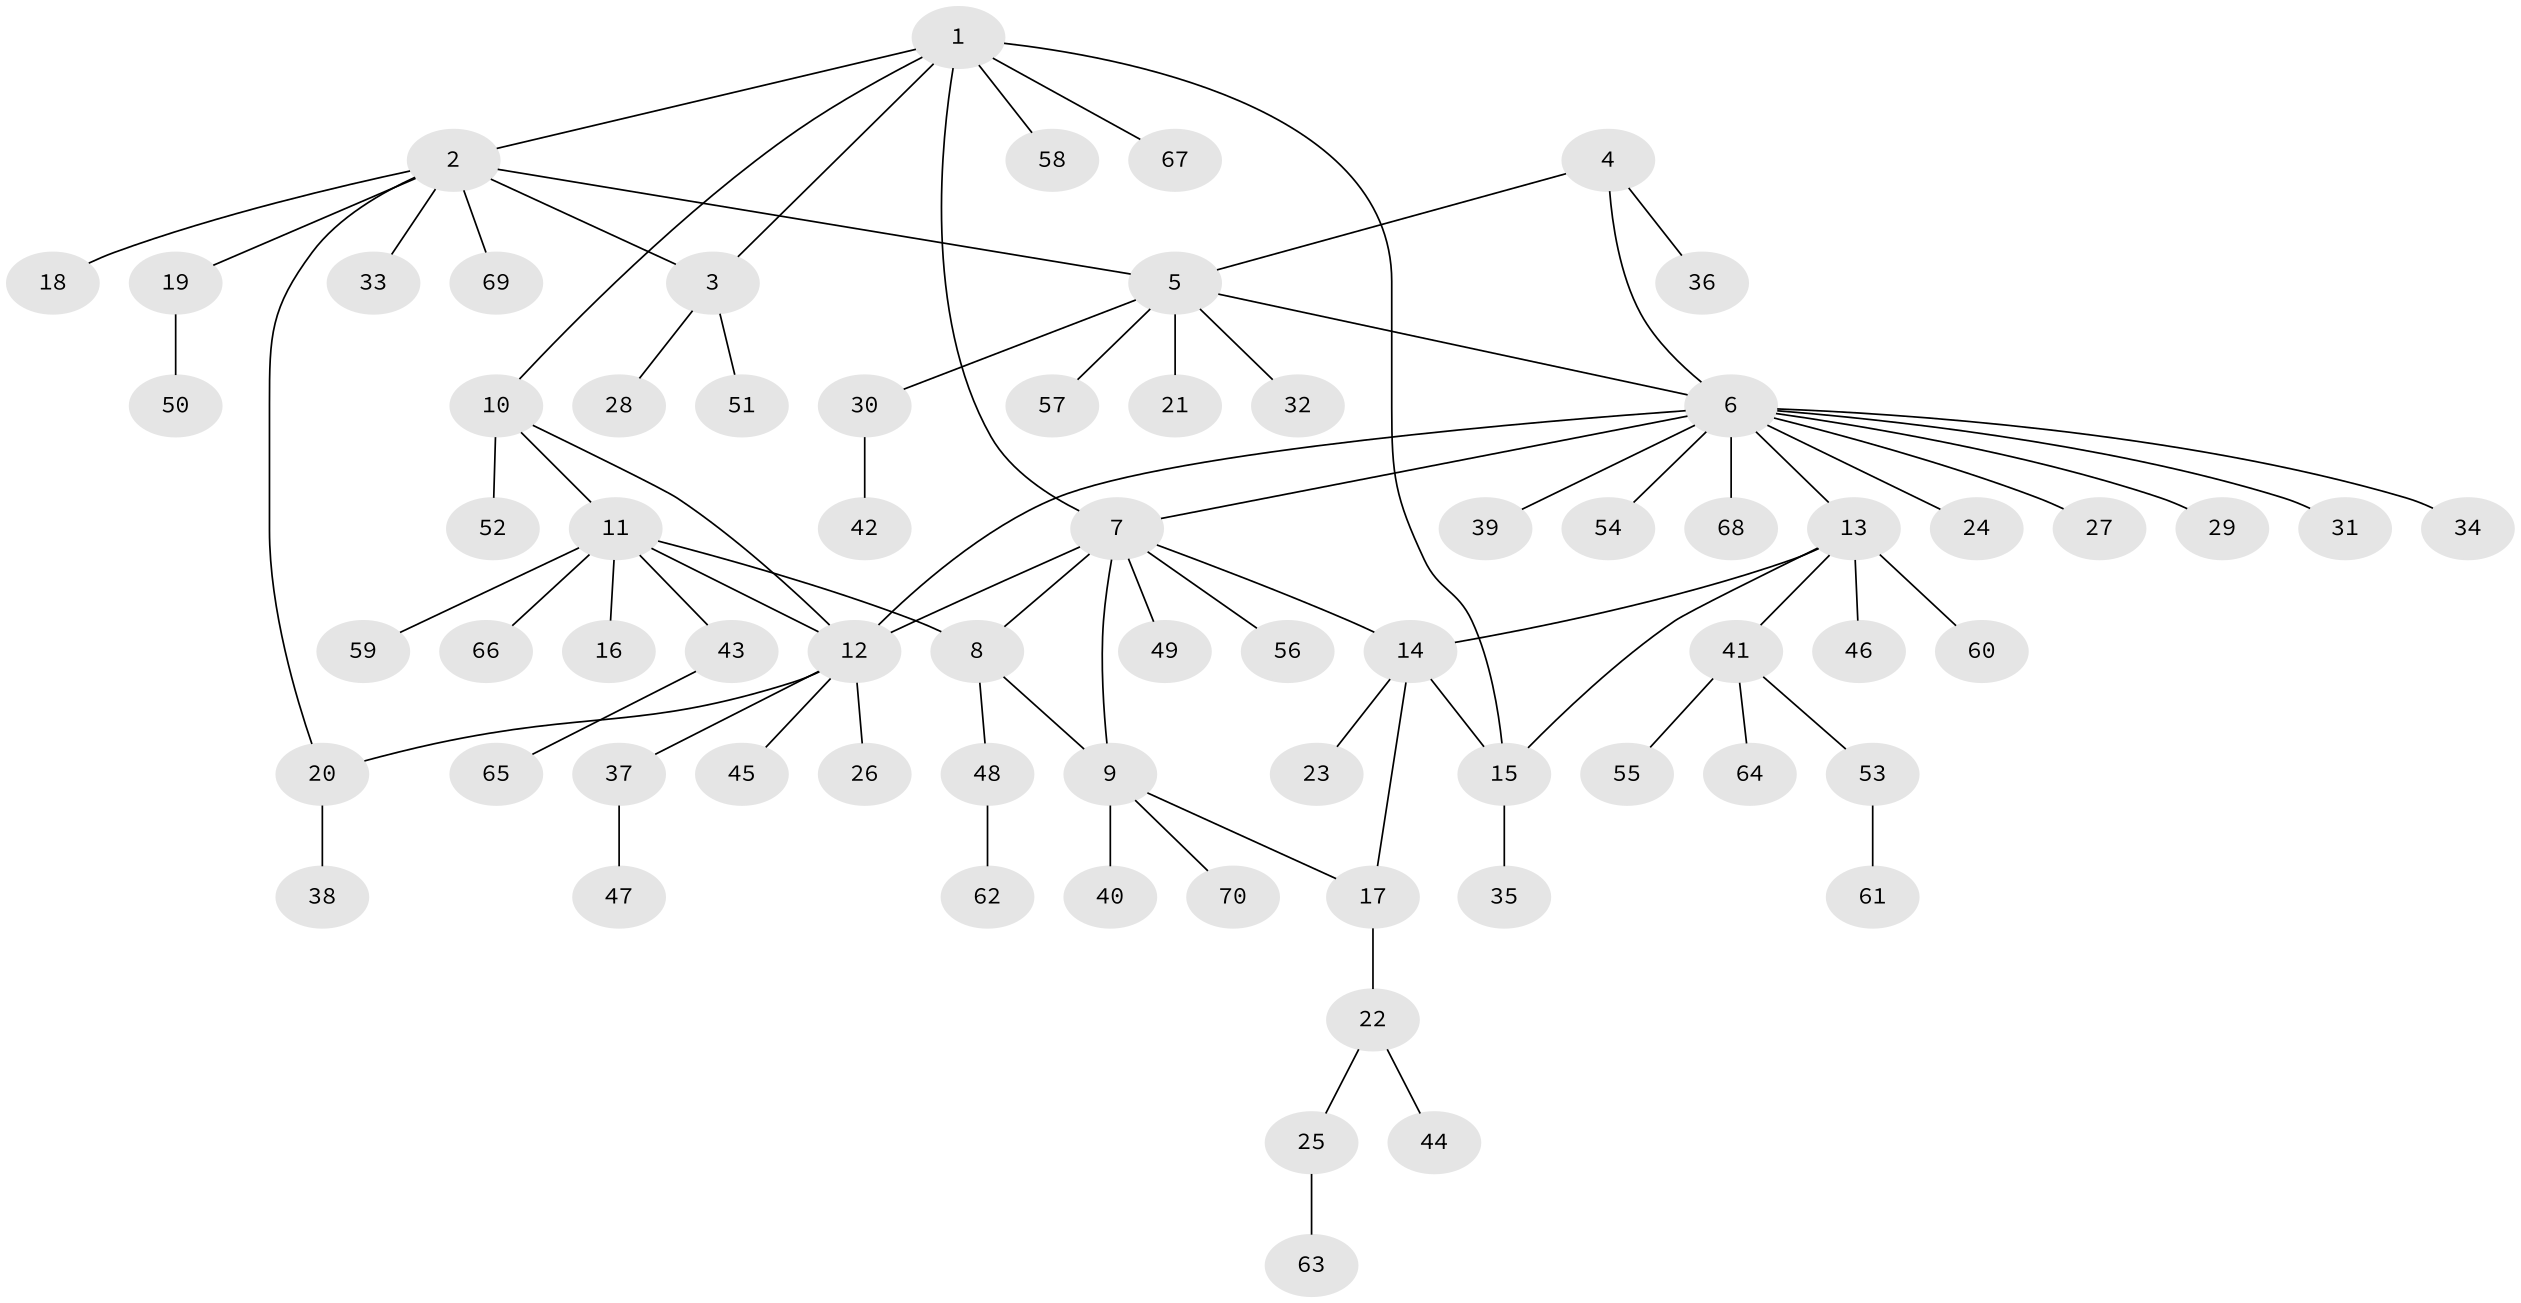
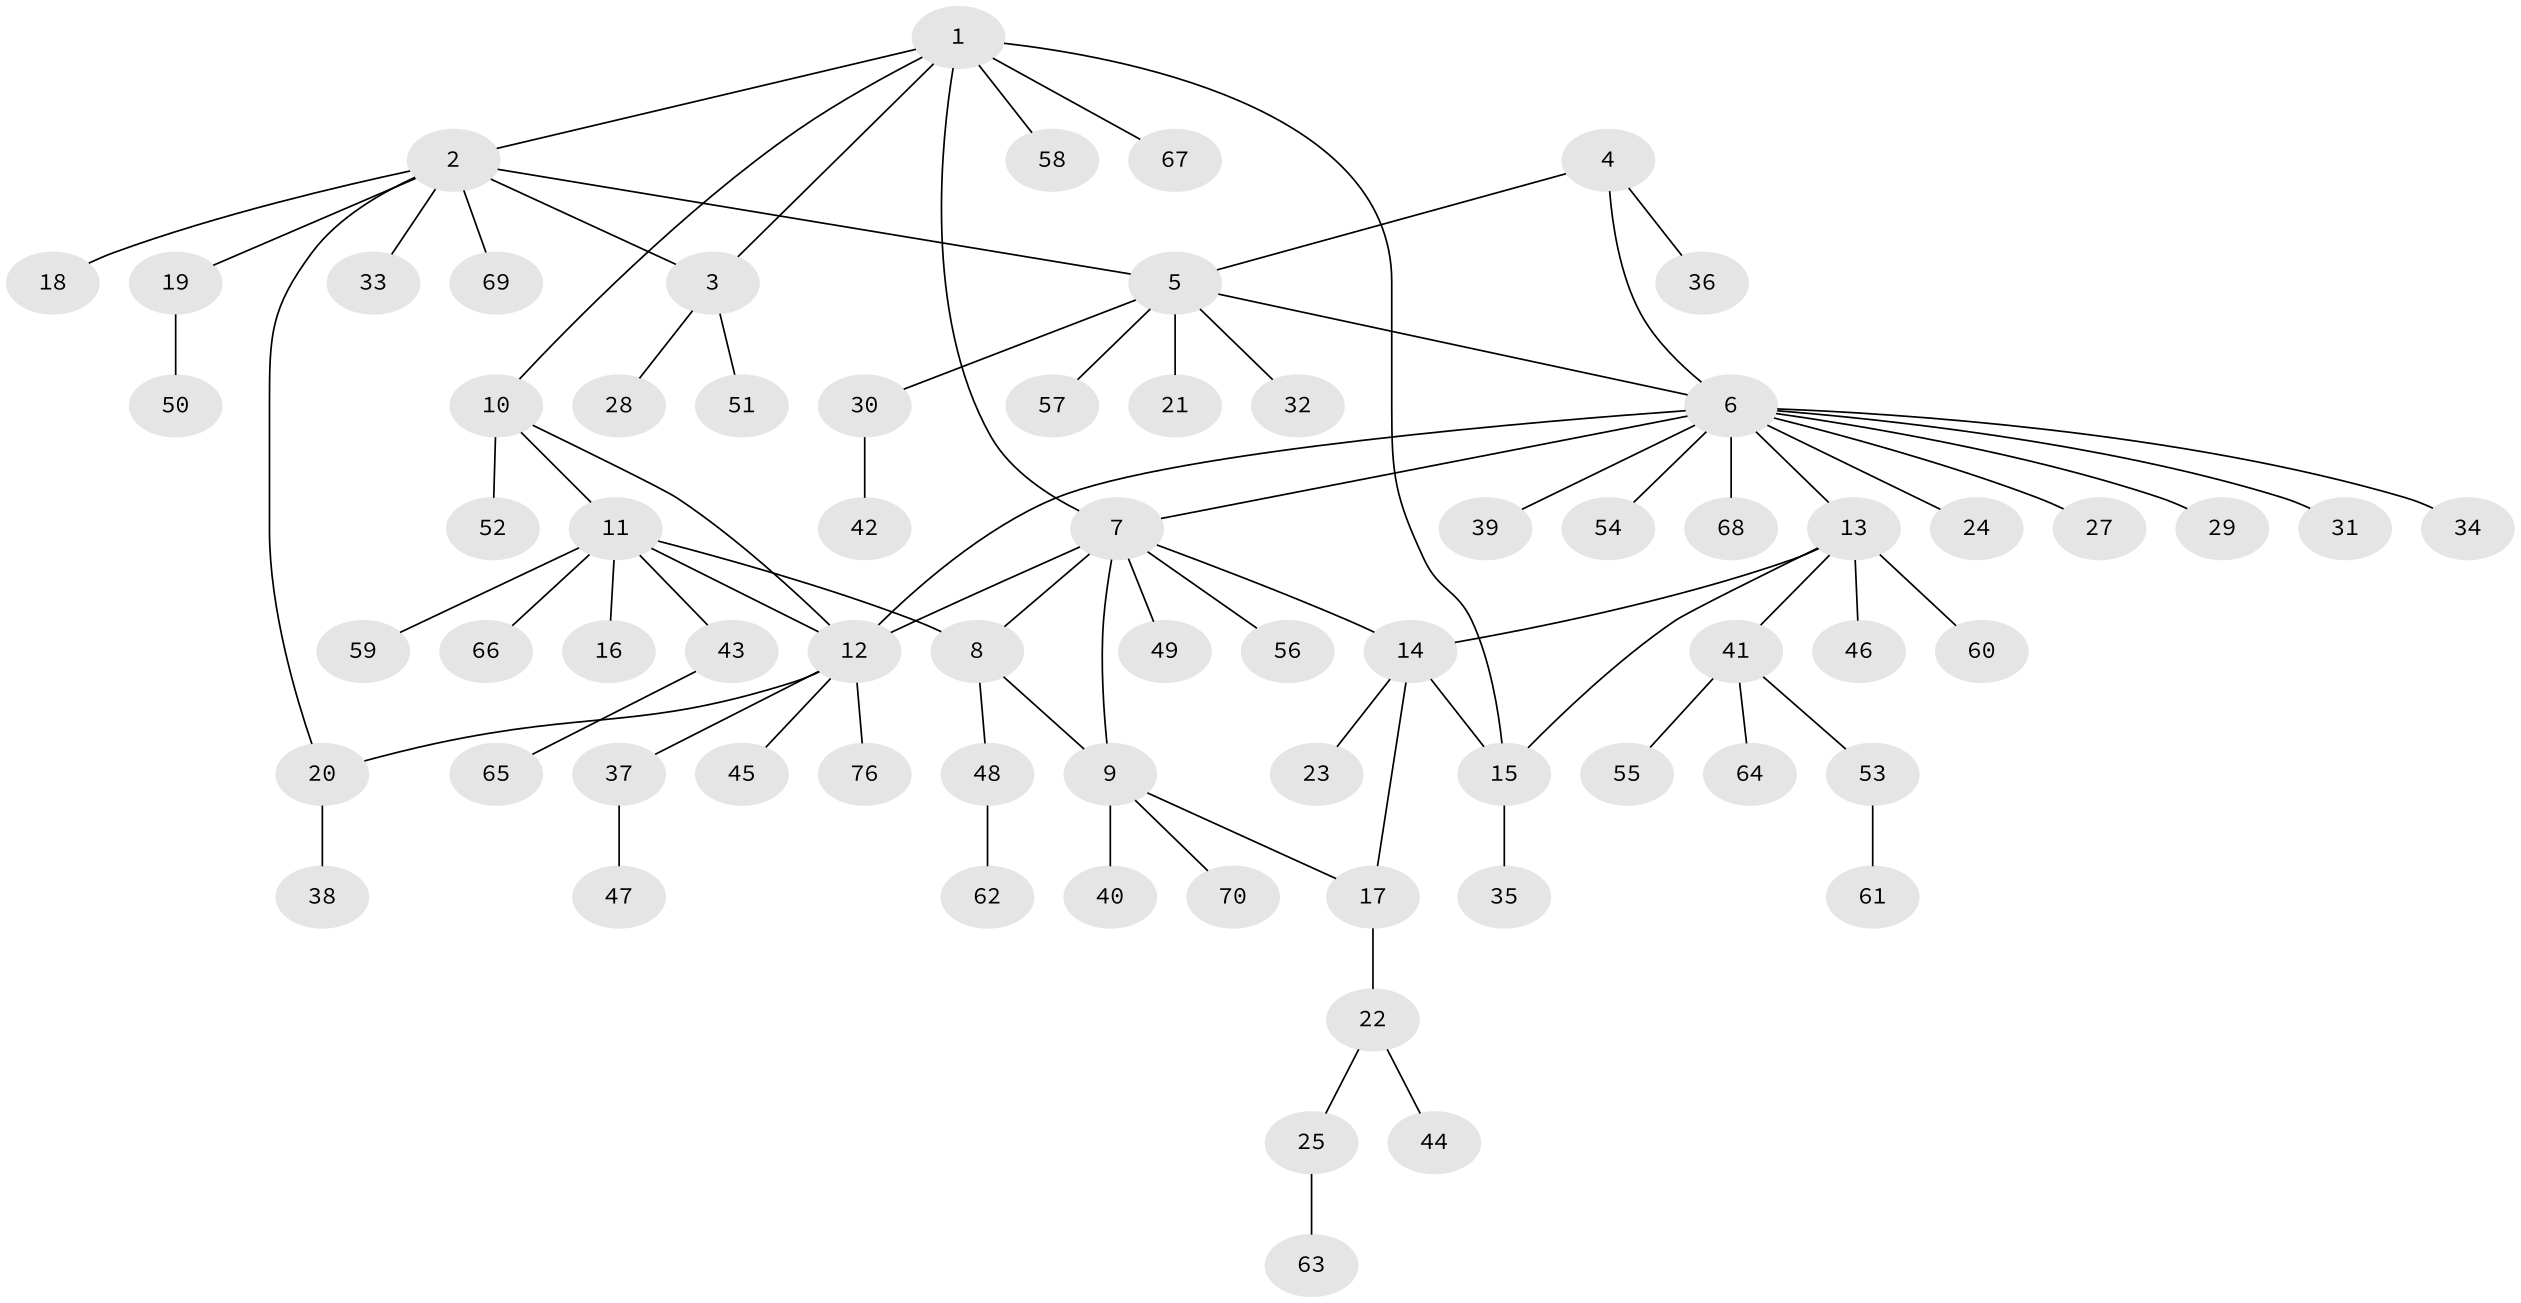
node "26": label "26" -> "76"
